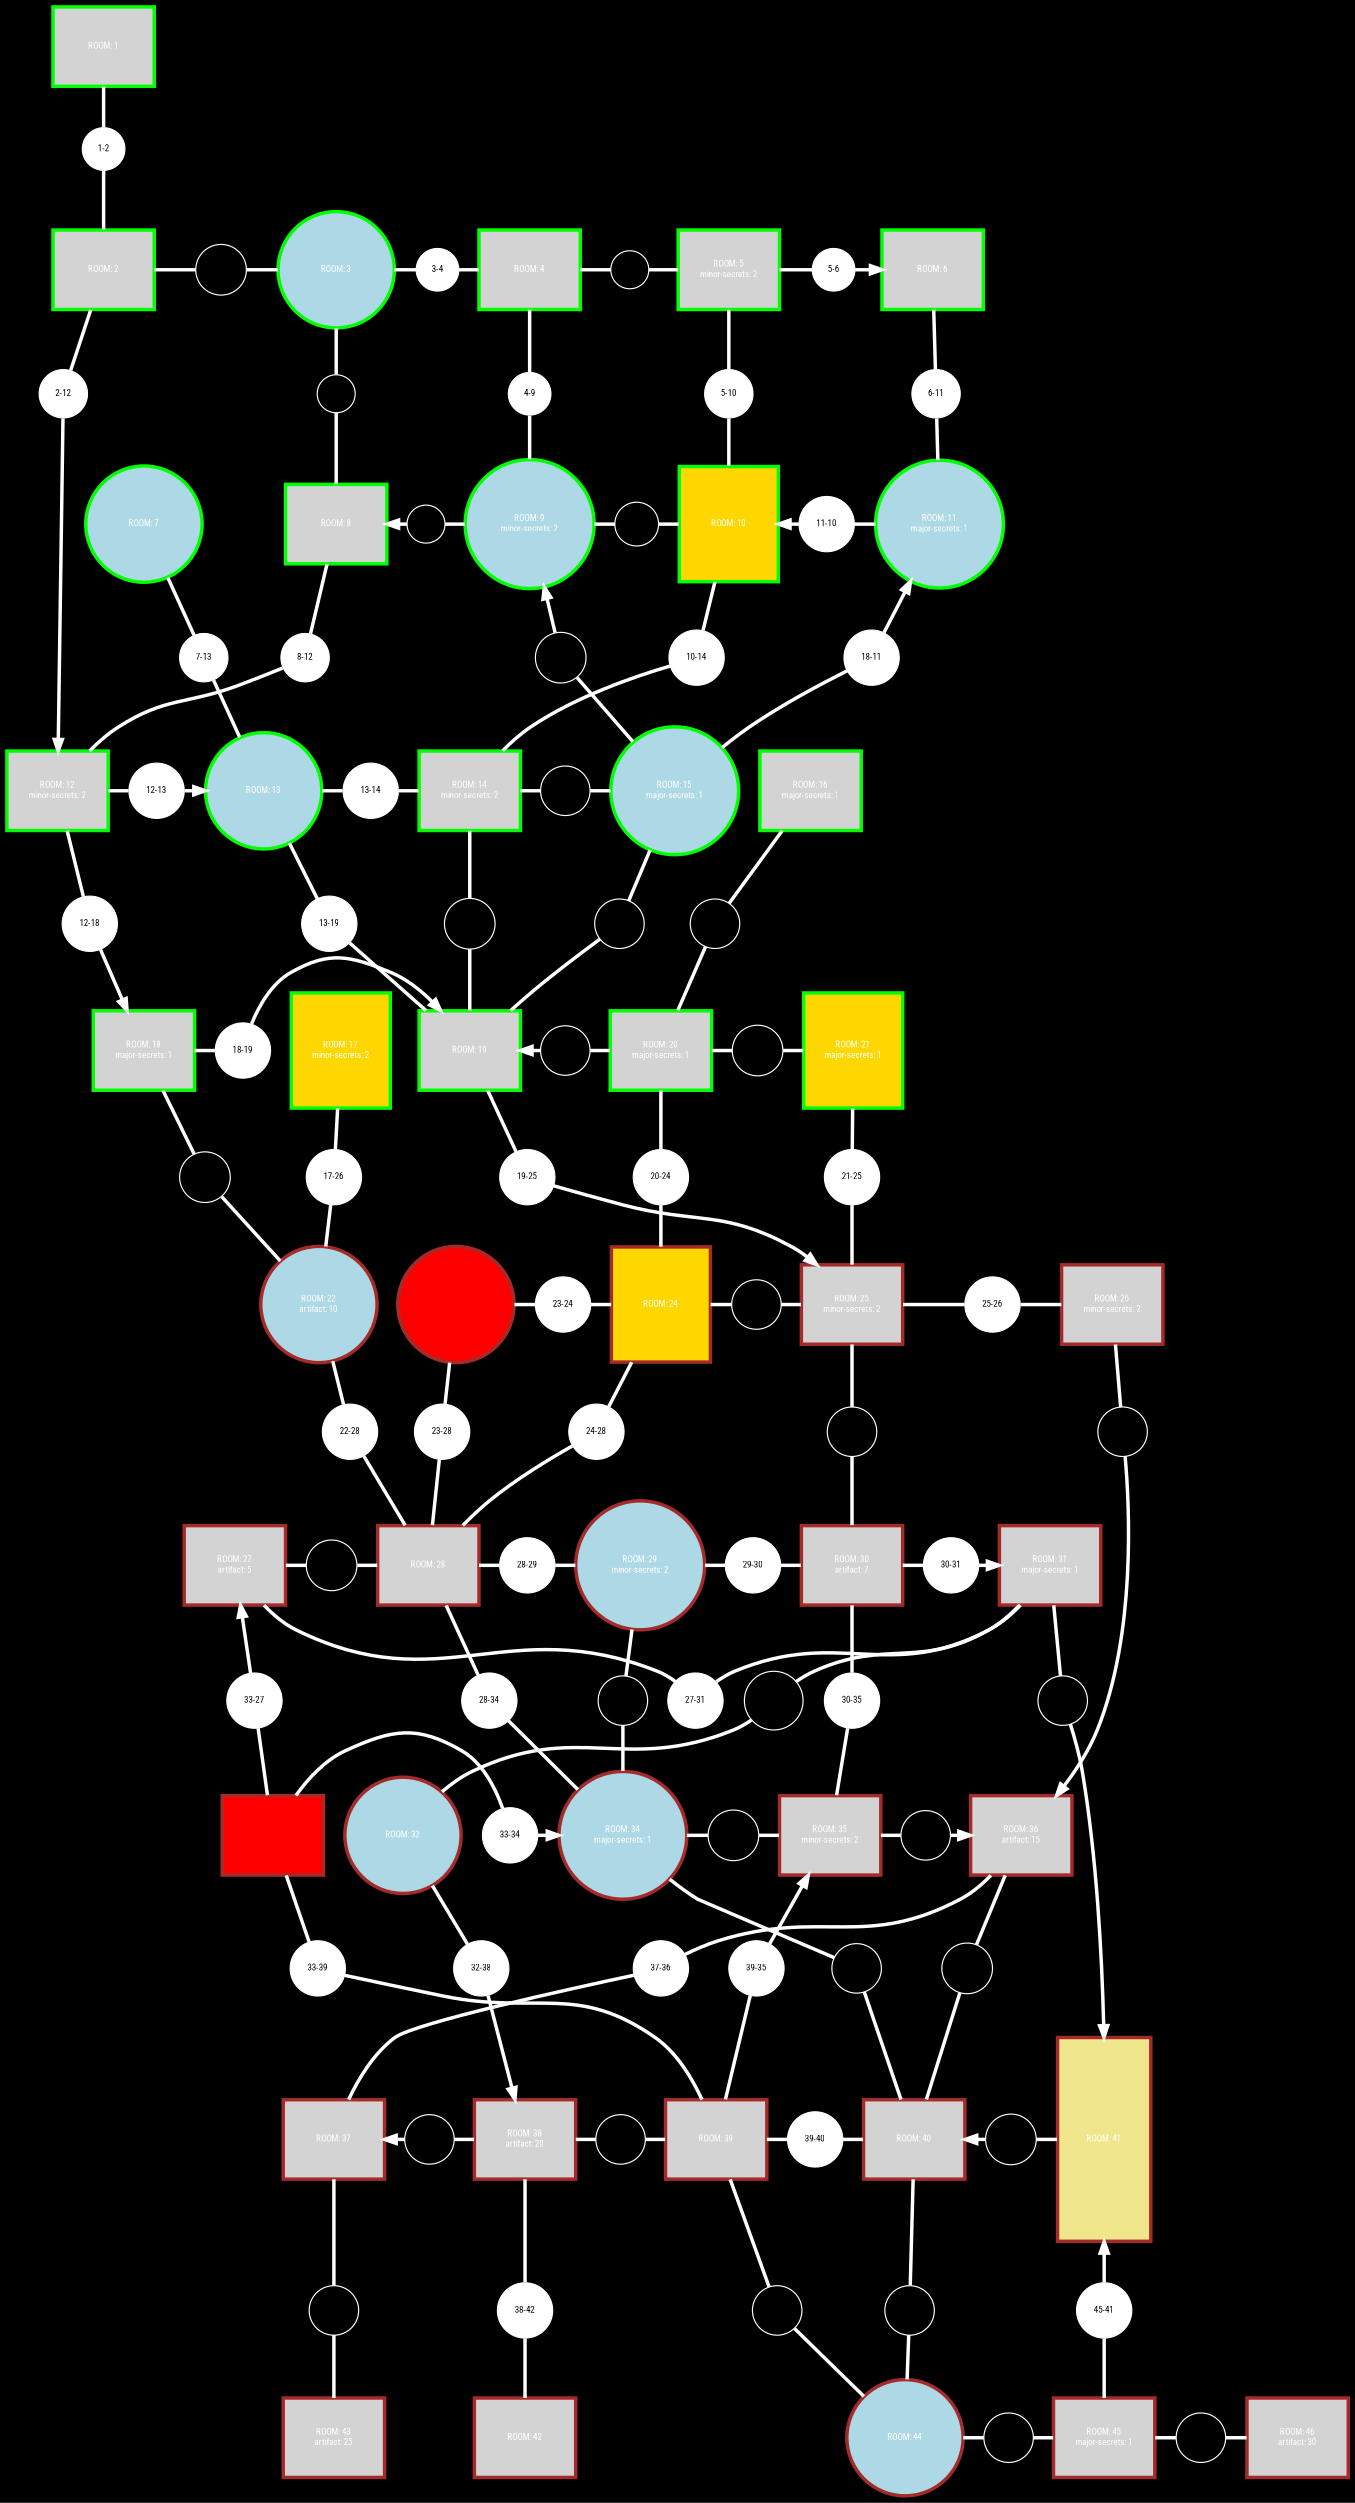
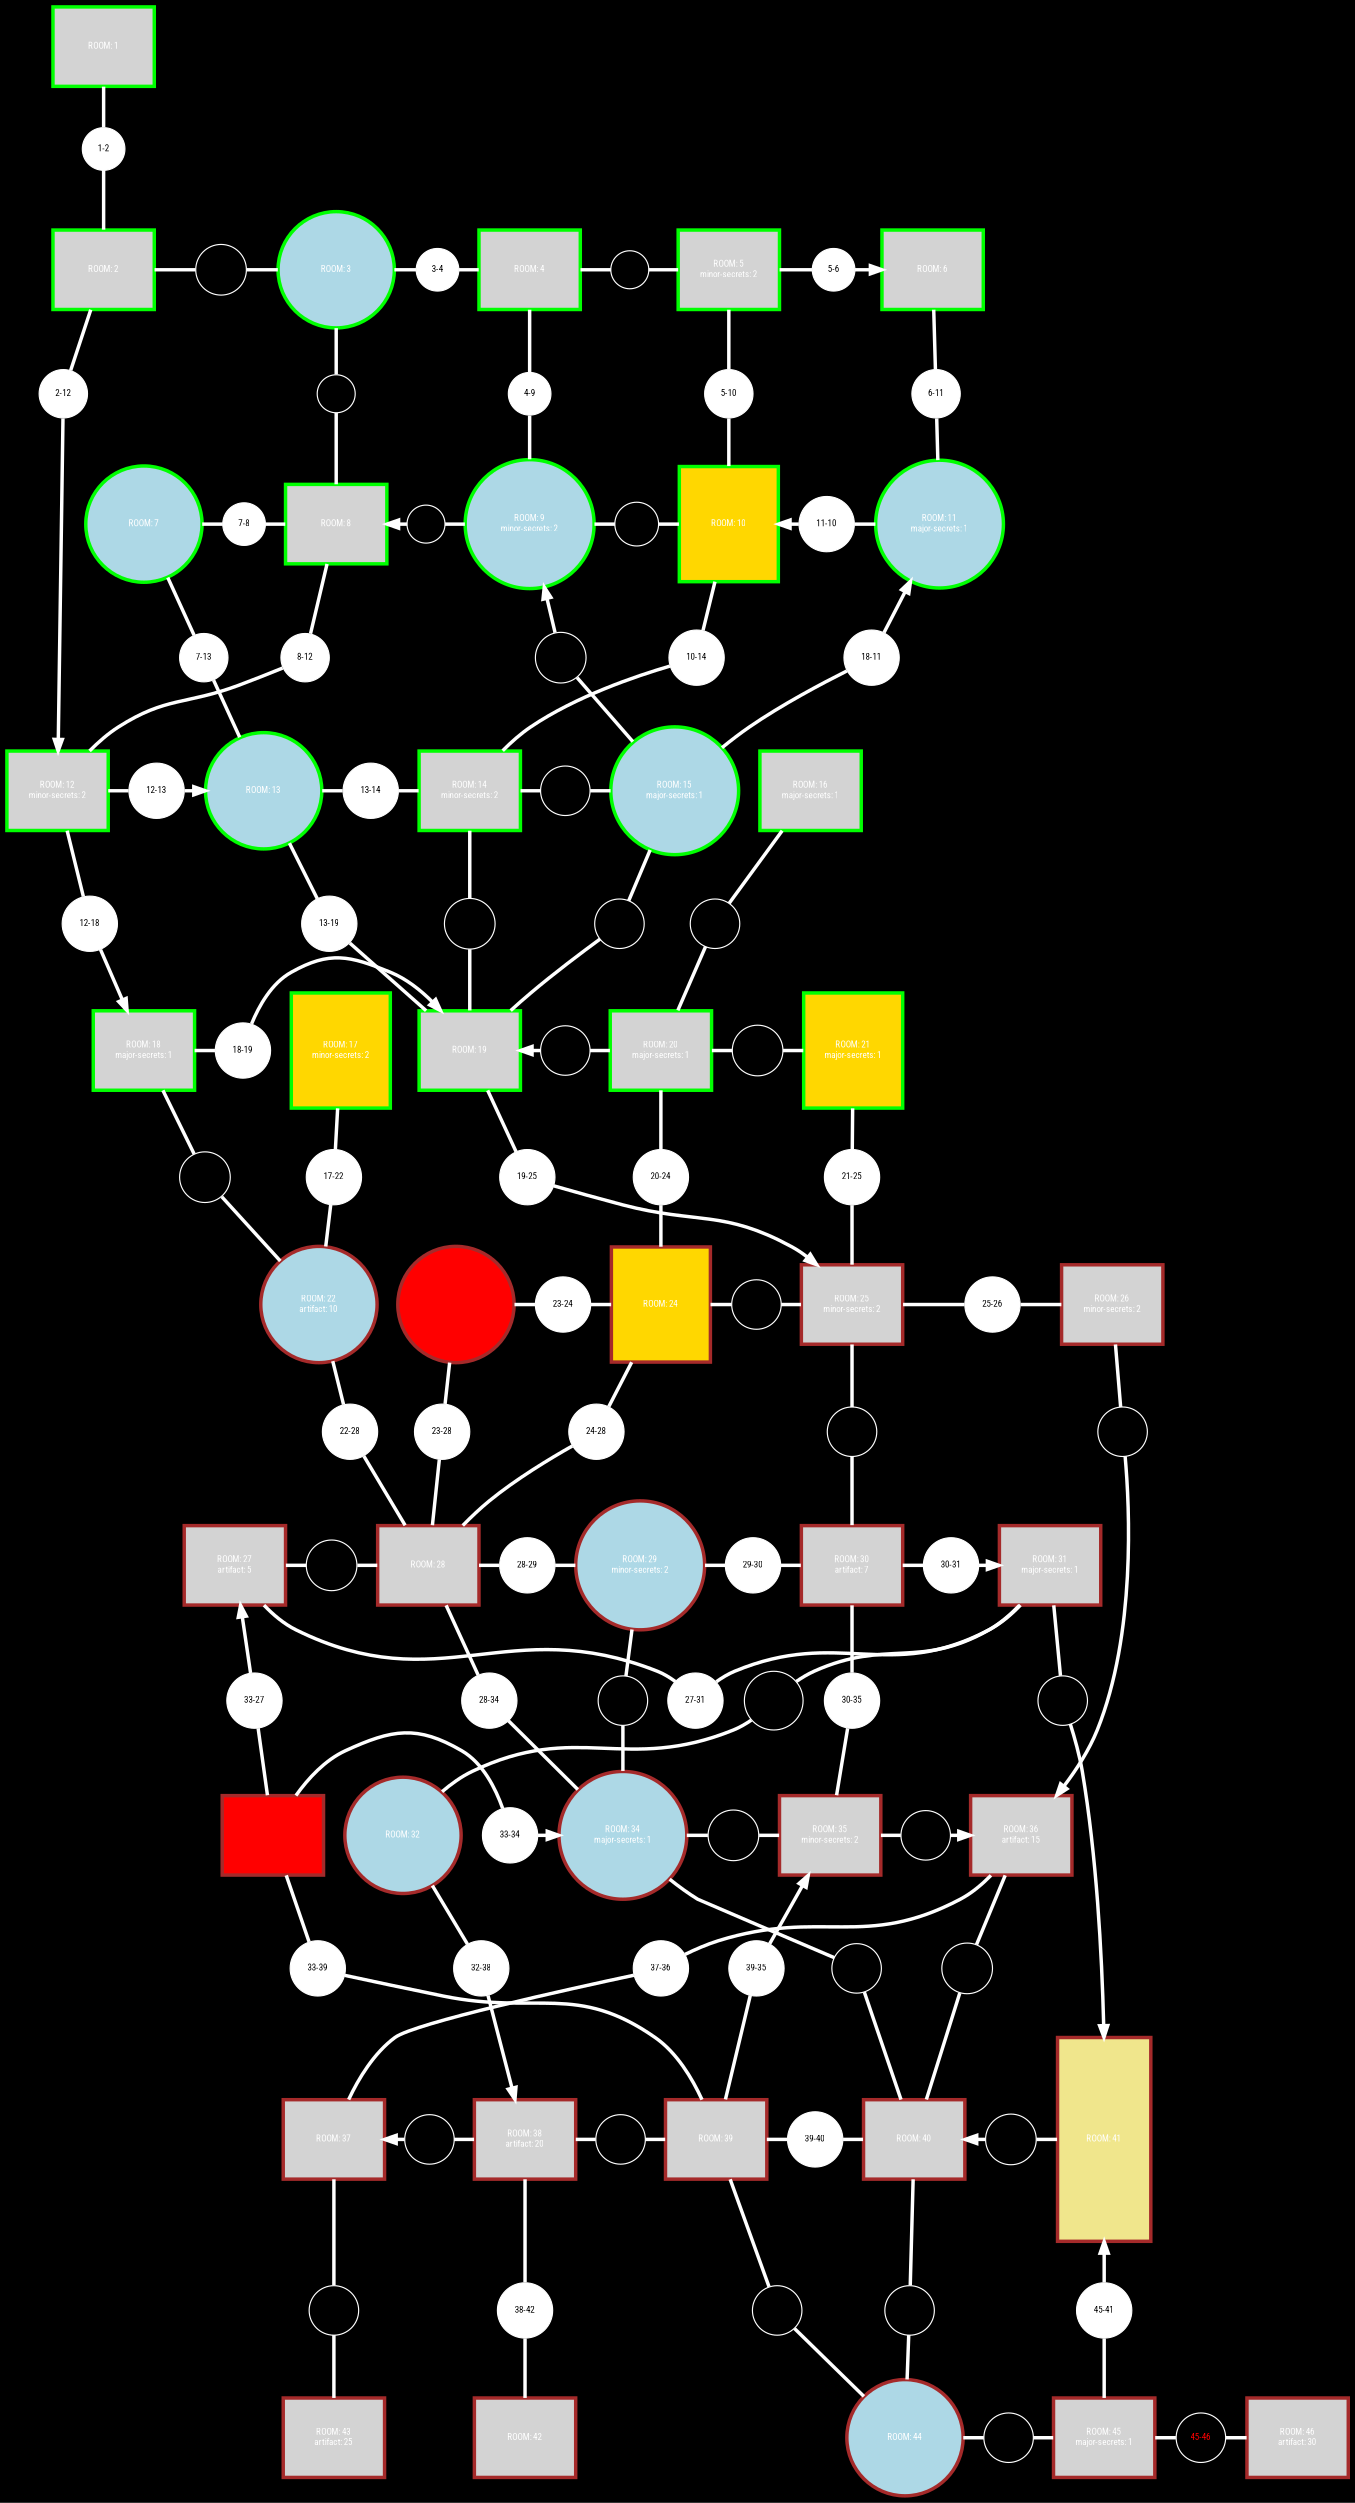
node "7-8": added
node "17-26": label "17-26" -> "17-22"
node "45-46": fontcolor black -> red
